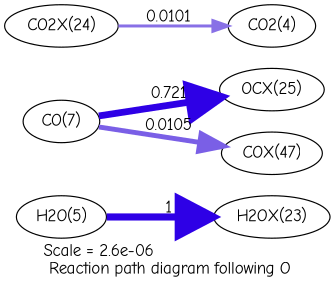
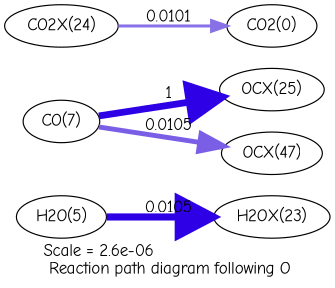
node "CO2(4)": label "CO2(4)" -> "CO2(0)"
edge "CO(7)" -> "OCX(25)": label " 0.721" -> " 1"
node "COX(47)": label "COX(47)" -> "OCX(47)"
edge "H2O(5)" -> "H2OX(23)": label " 1" -> " 0.0105"
